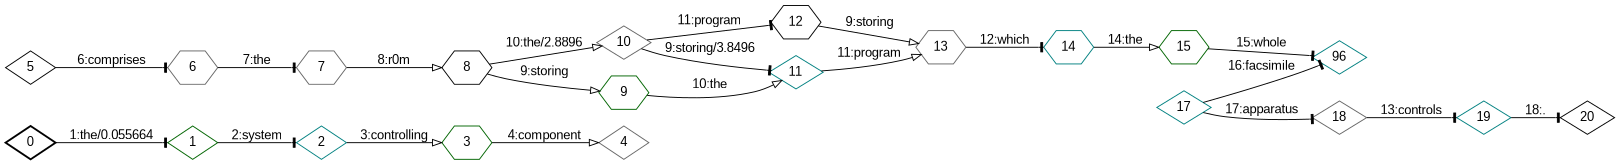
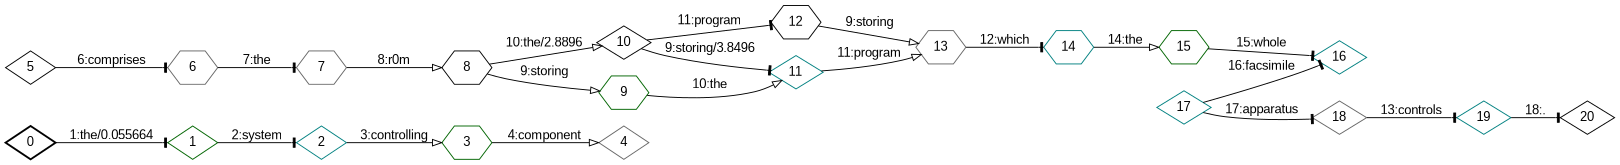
node "10": color gray40 -> black
node "96": label "96" -> "16"
